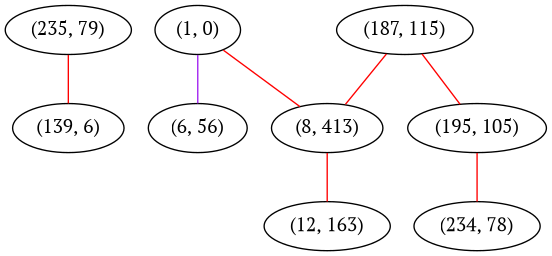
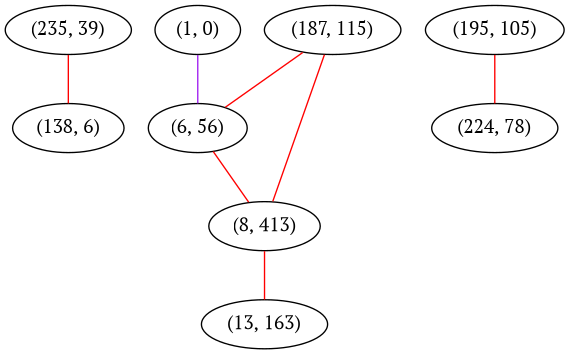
node "(235, 79)": label "(235, 79)" -> "(235, 39)"
edge "(1, 0)" -- "(8, 413)": now "(6, 56)" -- "(8, 413)"
edge "(187, 115)" -- "(195, 105)": now "(187, 115)" -- "(6, 56)"
node "(139, 6)": label "(139, 6)" -> "(138, 6)"
node "(12, 163)": label "(12, 163)" -> "(13, 163)"
node "(234, 78)": label "(234, 78)" -> "(224, 78)"
